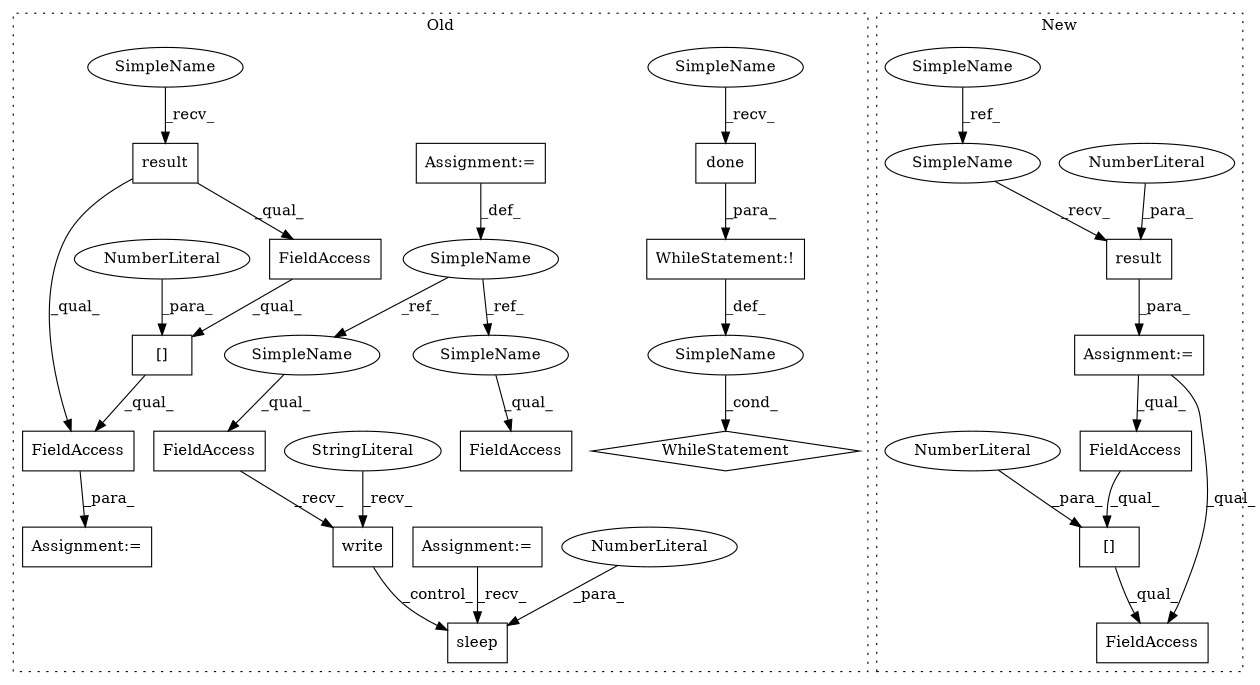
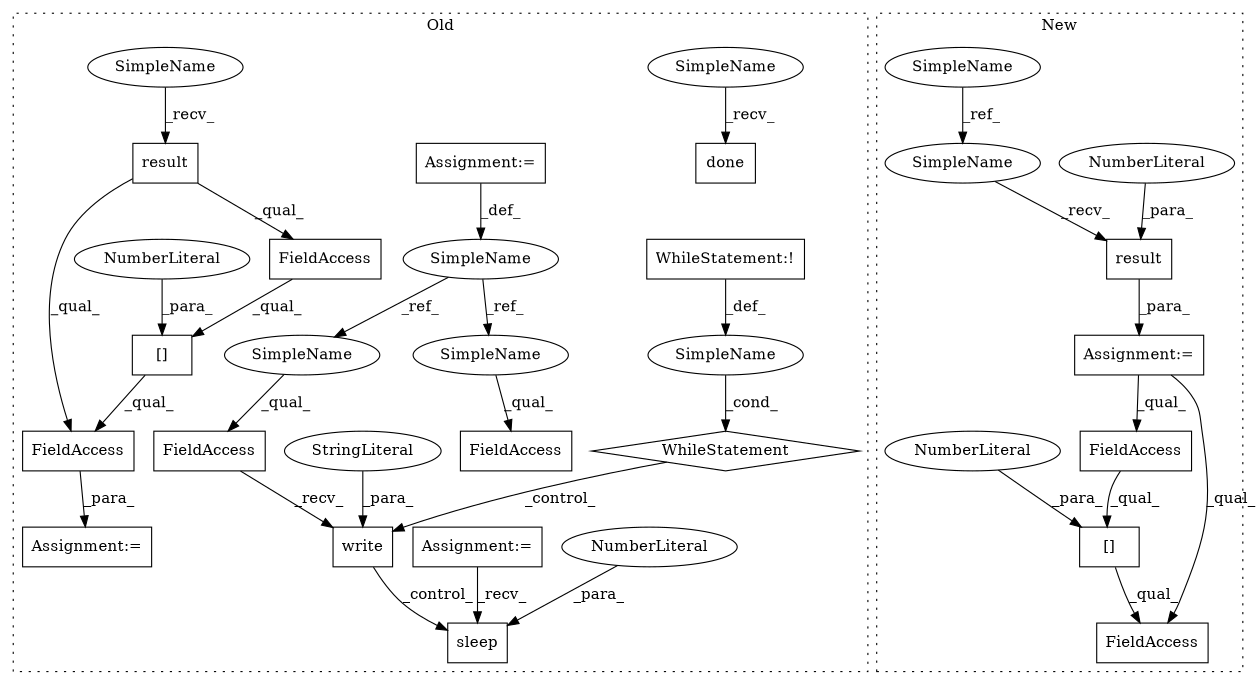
edge "done" -> "WhileStatement:!": removed, label "_para_"
edge "WhileStatement" -> "write": added, label "_control_"
edge "StringLiteral" -> "write": label "_recv_" -> "_para_"
